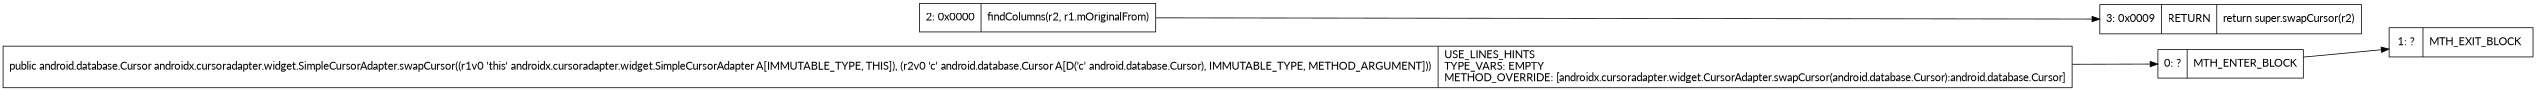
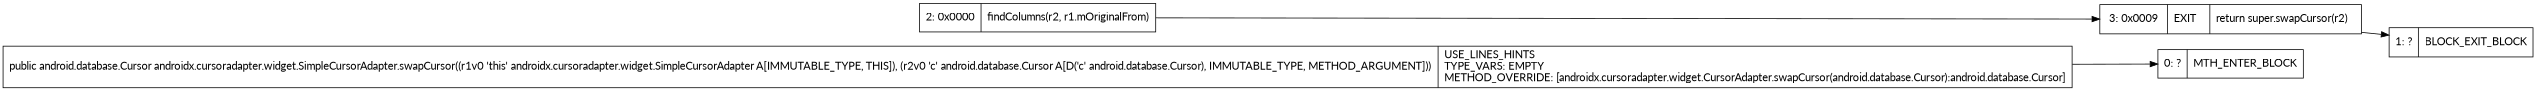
node "3: 0x0009": text "RETURN" -> "EXIT"
node "1: ?": text "MTH_EXIT_BLOCK" -> "BLOCK_EXIT_BLOCK"
edge "0: ?" -> "1: ?": now "3: 0x0009" -> "1: ?"
